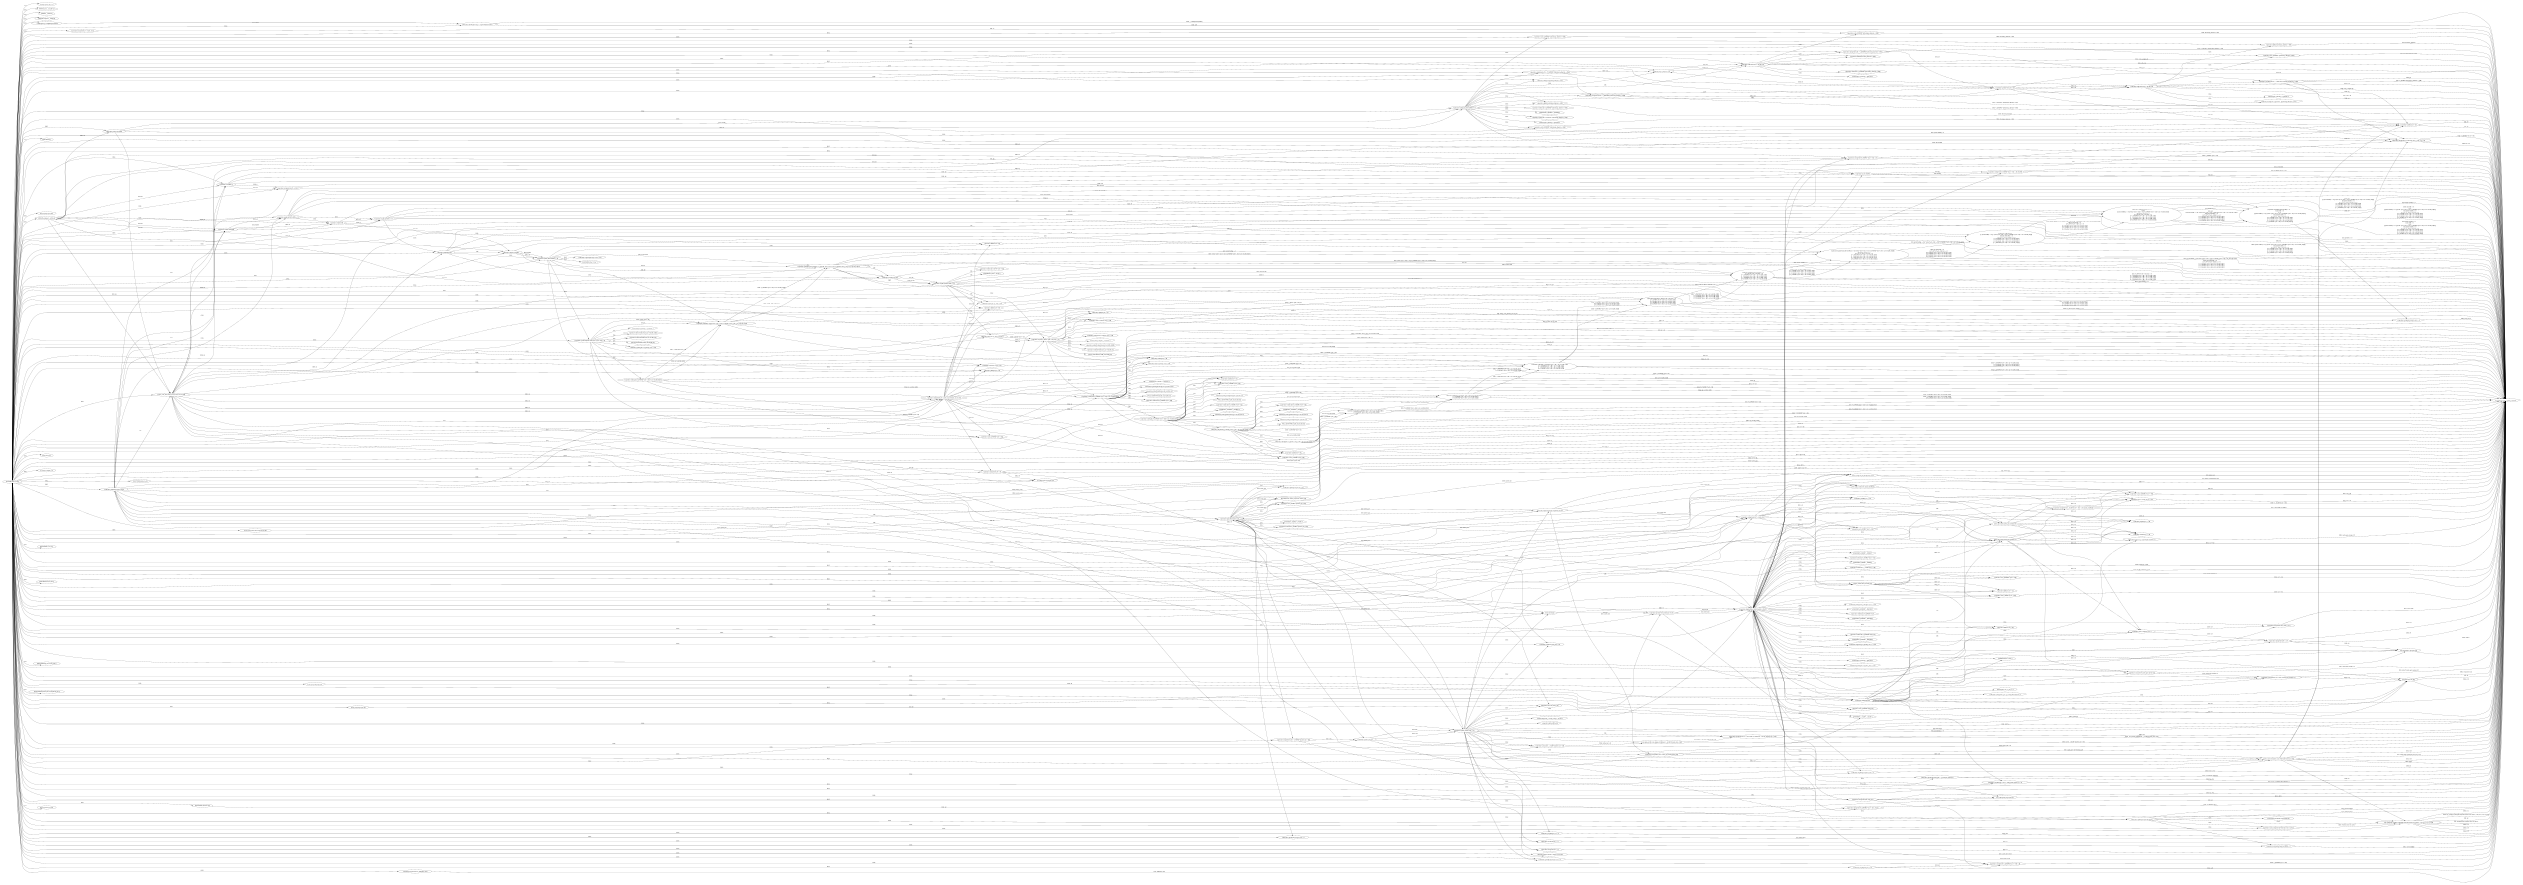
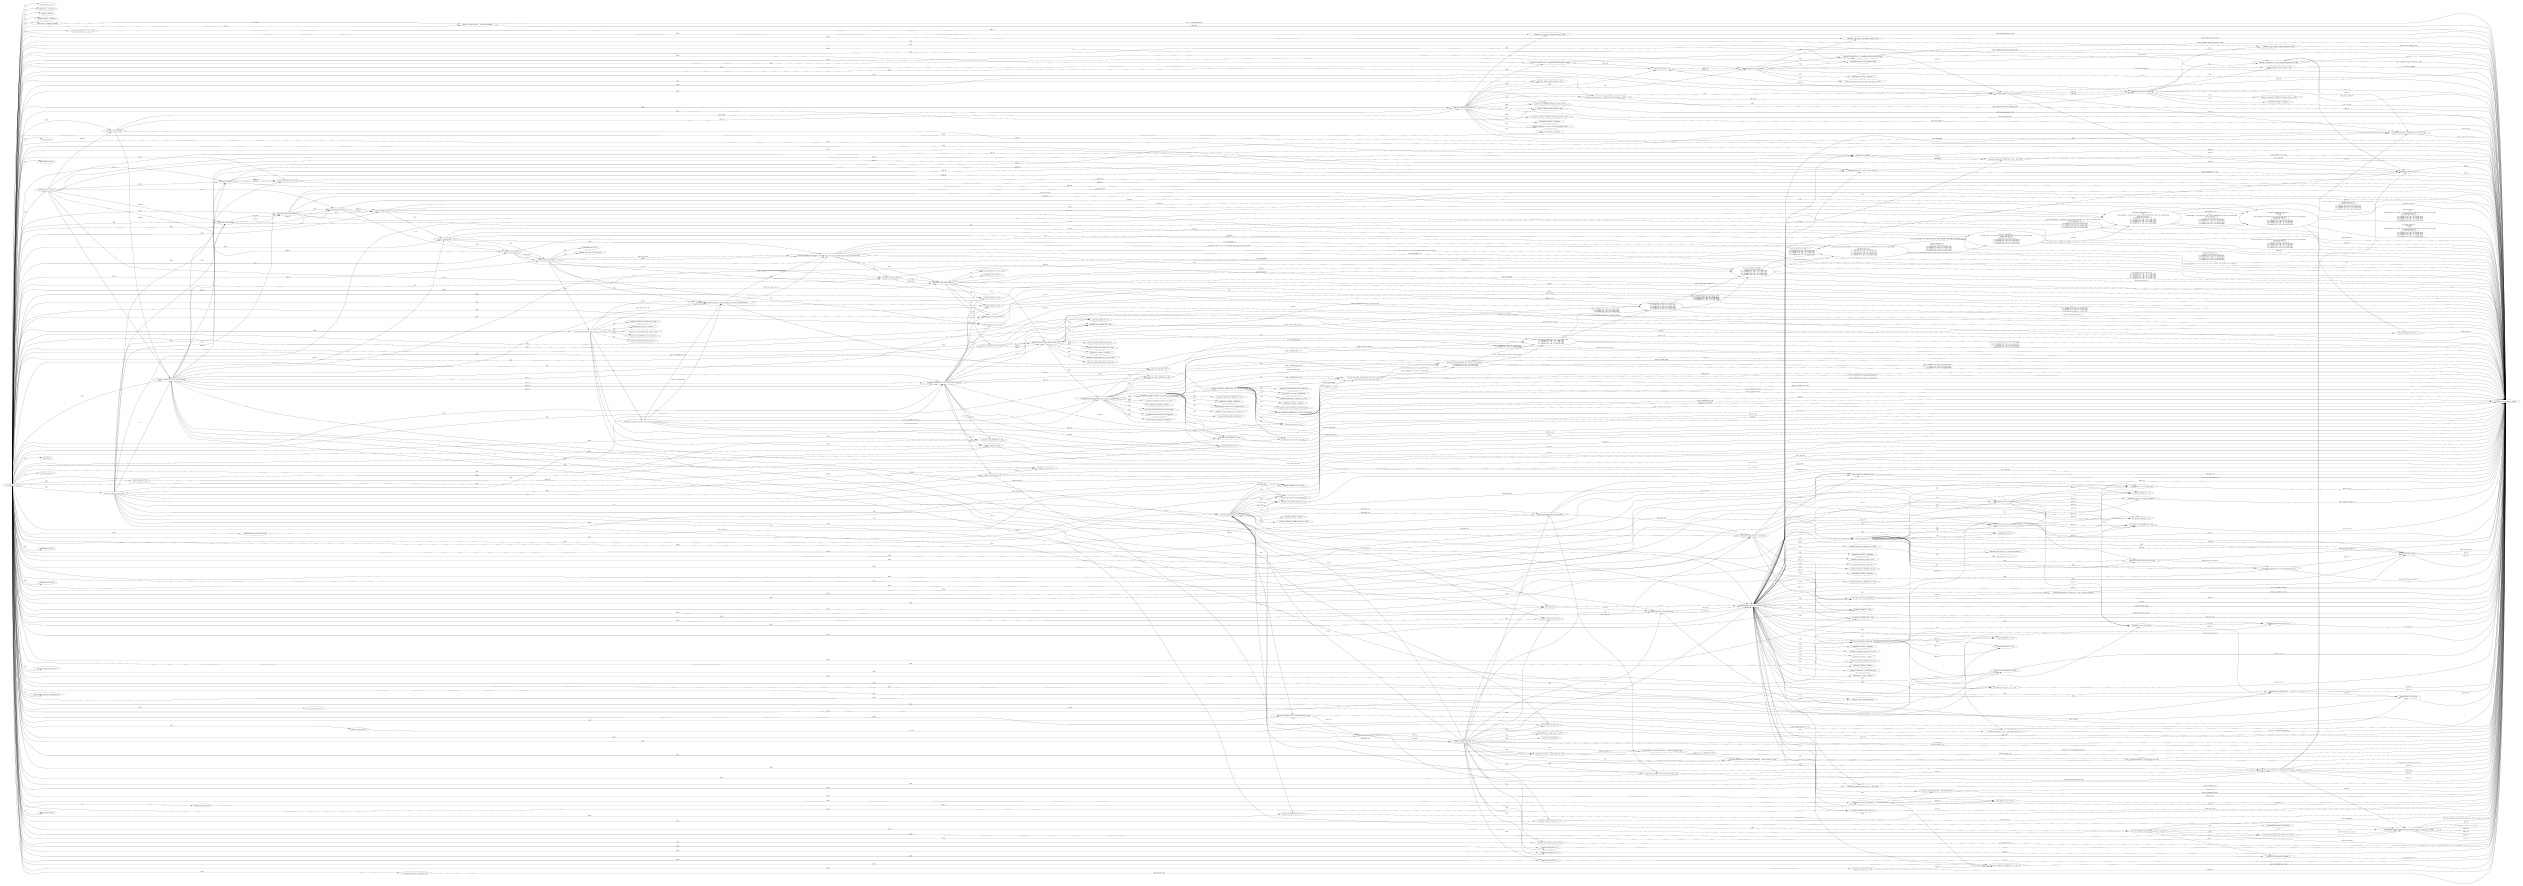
edge "(METHOD,cache_insert)" -> "(UNKNOWN,__m128i *,__m128i *)": now "(METHOD,cache_insert)" -> "(<operator>.cast,(_QWORD *)(v17 + 56))"
